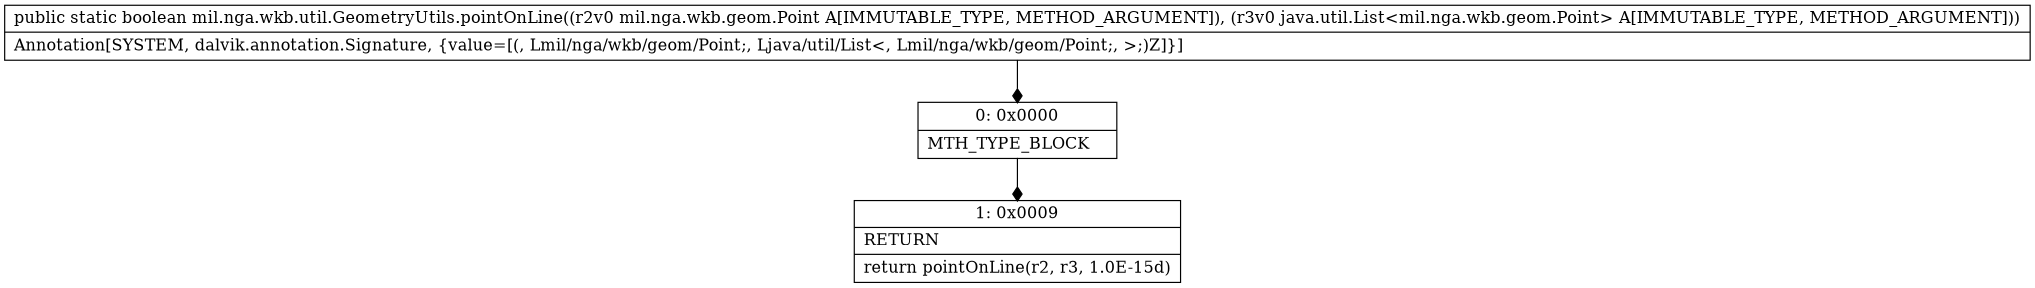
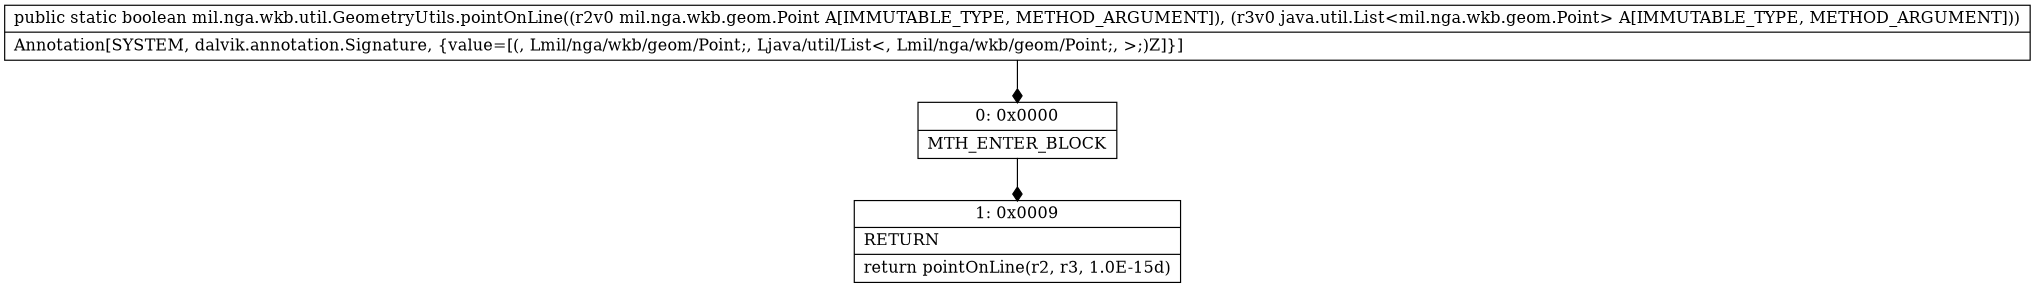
node "0: 0x0000": text "MTH_TYPE_BLOCK" -> "MTH_ENTER_BLOCK"
